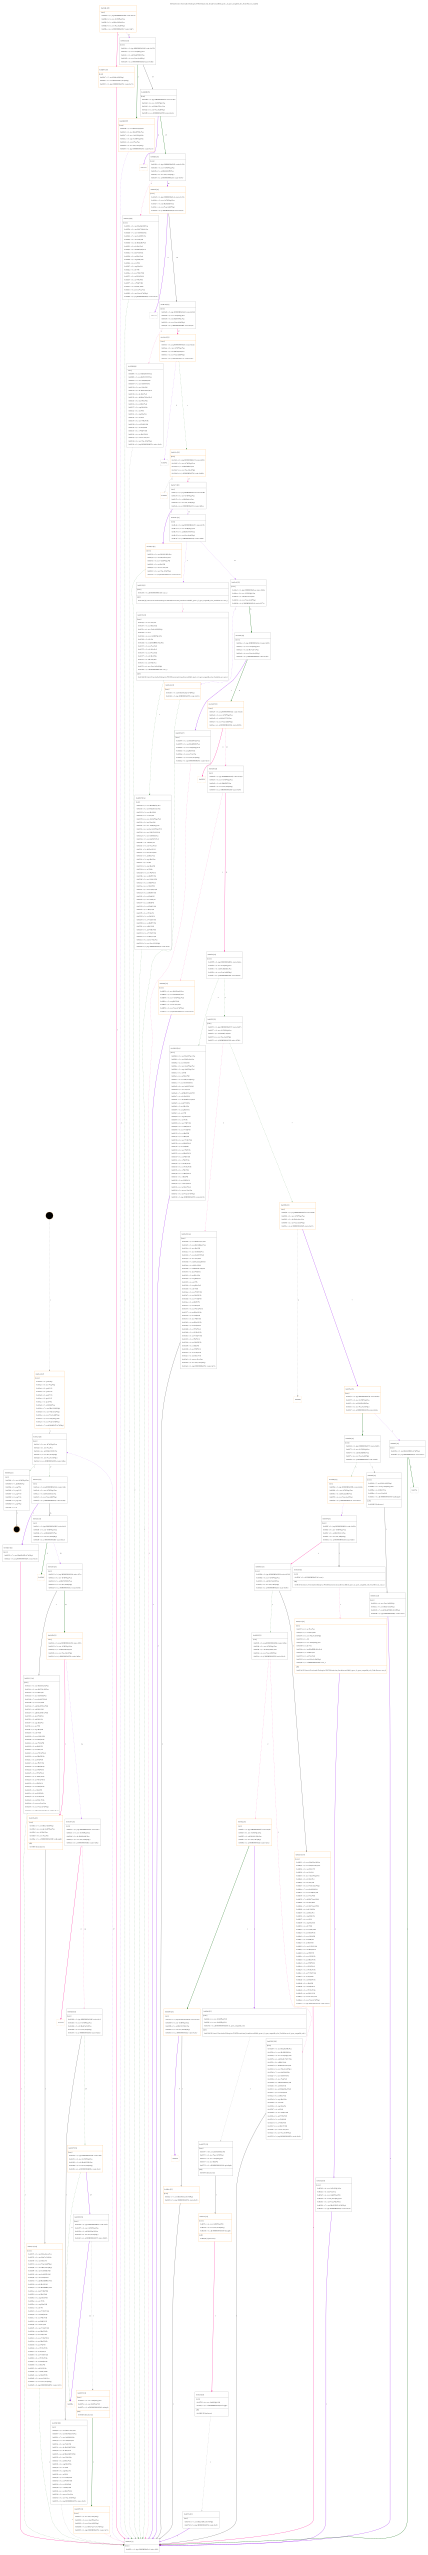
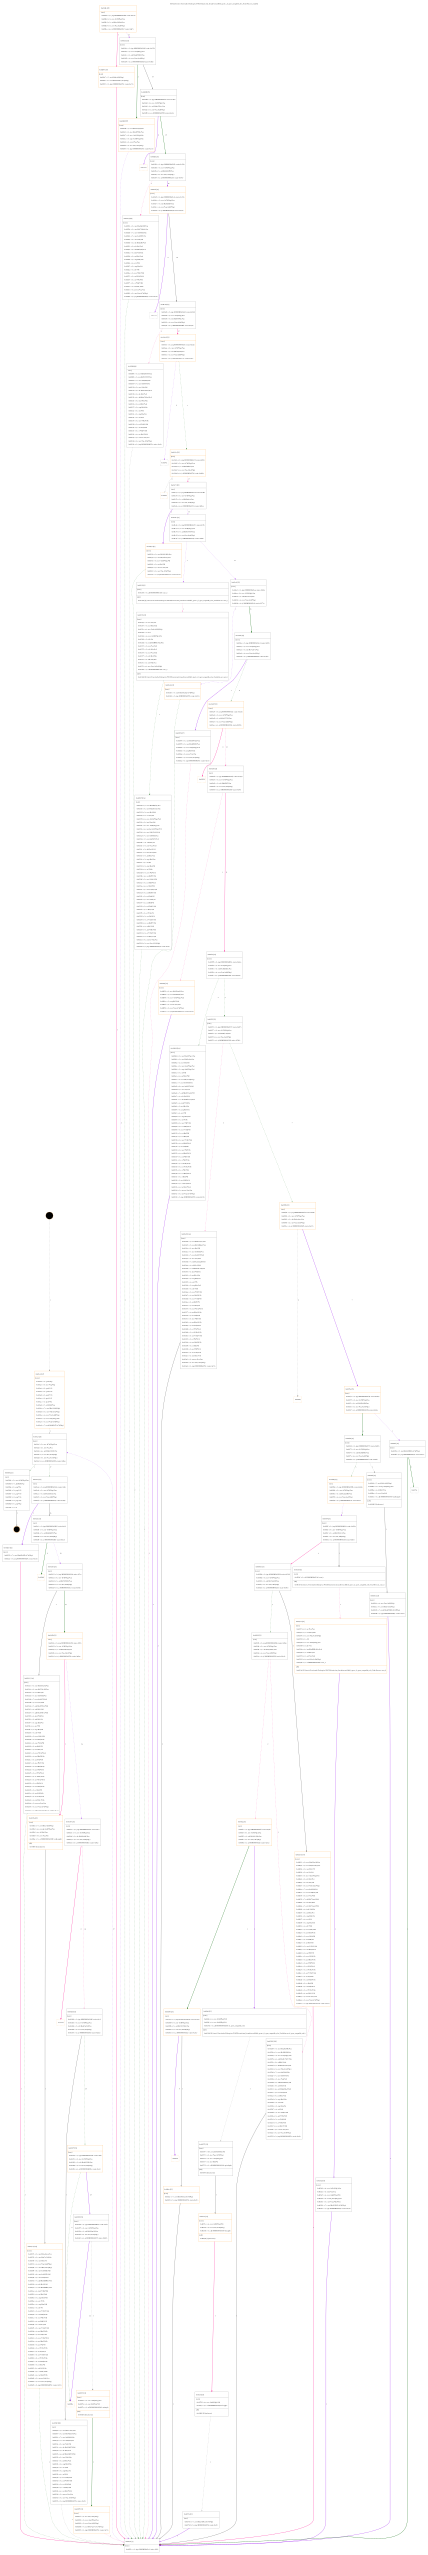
edge "0x401ebe [25]" -> "0x401ed7 [25]": style bold -> dashed
